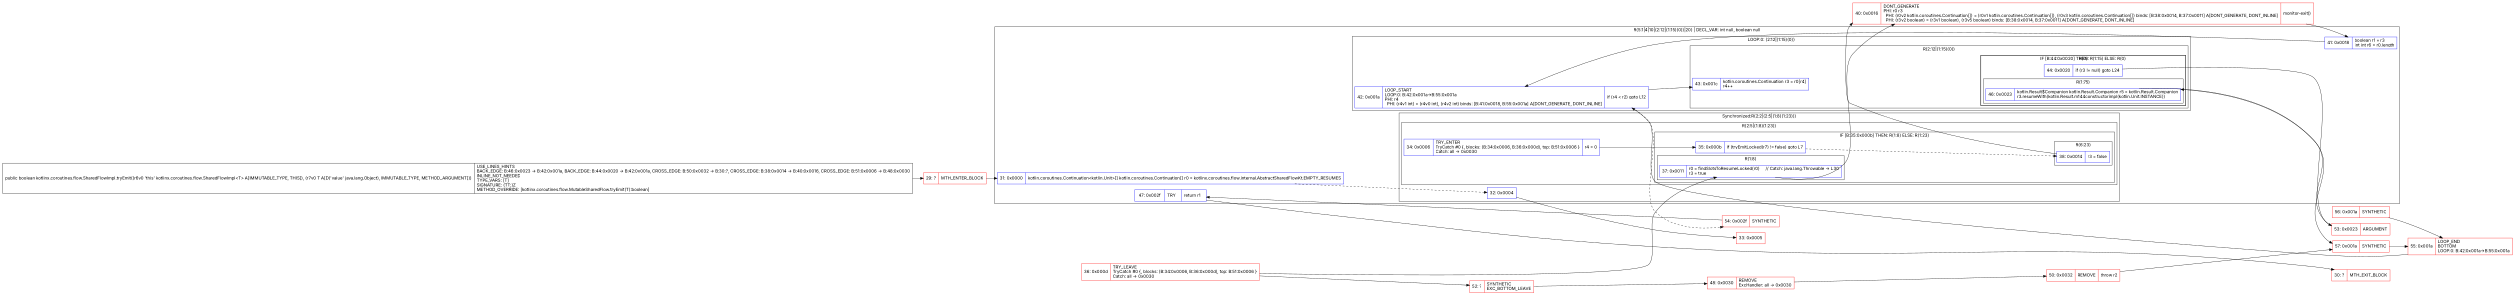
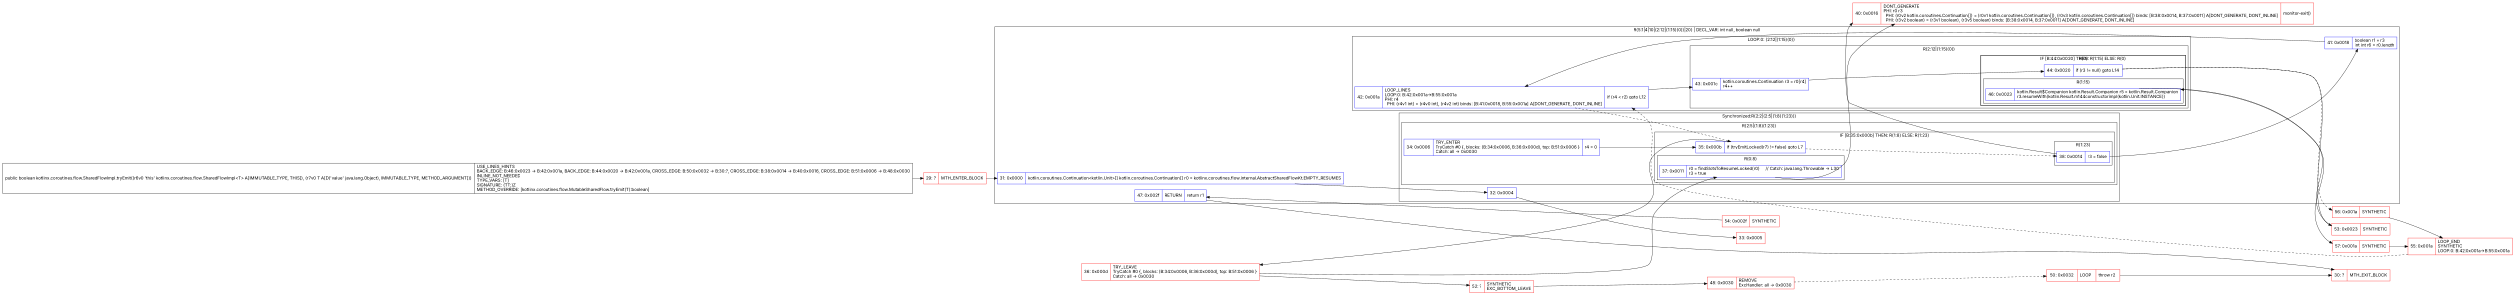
edge "40: 0x0016" -> "41: 0x0018": now "38: 0x0014" -> "41: 0x0018"
node "44: 0x0020": text "if (r3 != null) goto L24" -> "if (r3 != null) goto L14"
edge "44: 0x0020" -> "56: 0x001a": added
edge "43: 0x001c" -> "44: 0x0020": added
cluster "R(1:75)": label "R(1:75)" -> "R(1:15)"
node "42: 0x001a": text "LOOP_START" -> "LOOP_LINES"
cluster "R(6:23)": label "R(6:23)" -> "R(1:23)"
cluster "R(1:8)": label "R(1:8)" -> "R(0:8)"
edge "31: 0x0000" -> "32: 0x0004": style dashed -> solid
edge "42: 0x001a" -> "54: 0x002f": now "42: 0x001a" -> "35: 0x000b"
node "47: 0x002f": text "TRY" -> "RETURN"
edge "55: 0x001a" -> "42: 0x001a": style solid -> dashed
node "53: 0x0023": text "ARGUMENT" -> "SYNTHETIC"
edge "35: 0x000b" -> "36: 0x000d": added
node "55: 0x001a": text "BOTTOM" -> "SYNTHETIC"
edge "50: 0x0032" -> "57: 0x001a": now "50: 0x0032" -> "30: ?"
node "50: 0x0032": text "REMOVE" -> "LOOP"
edge "48: 0x0030" -> "50: 0x0032": style solid -> dashed
